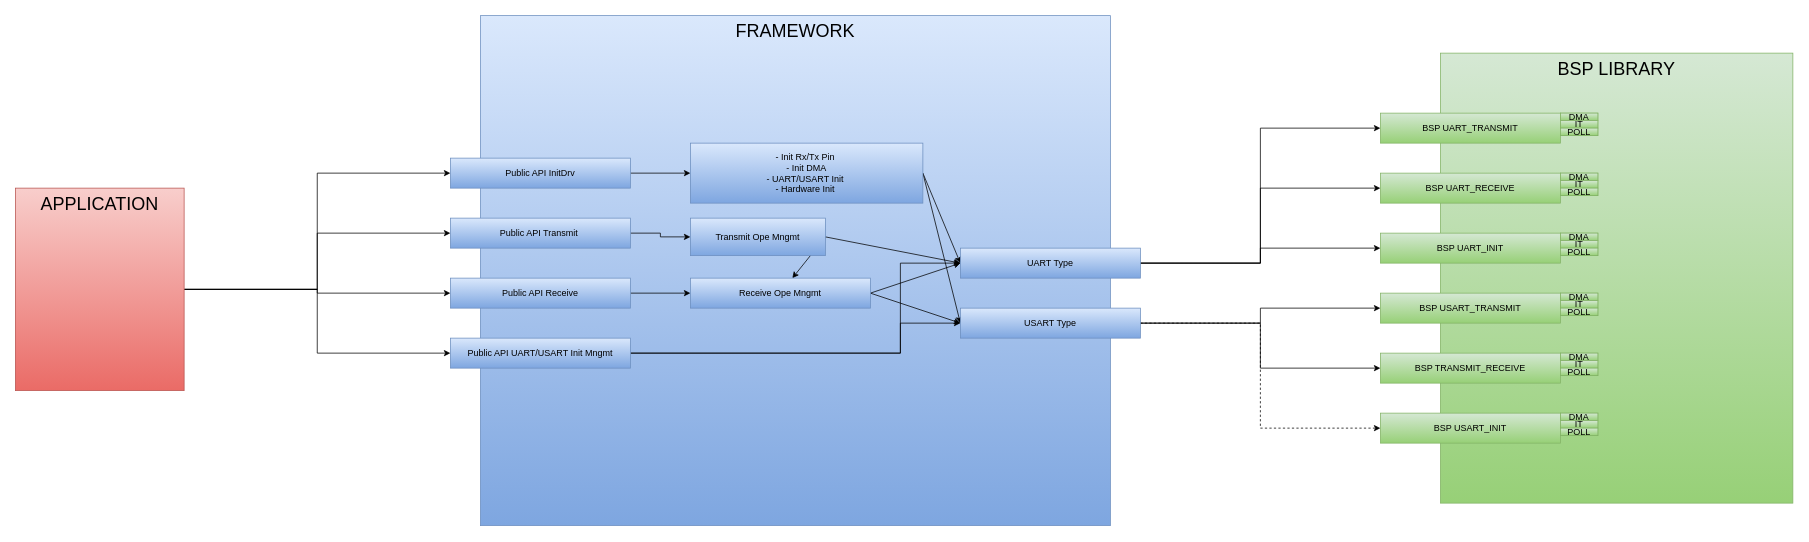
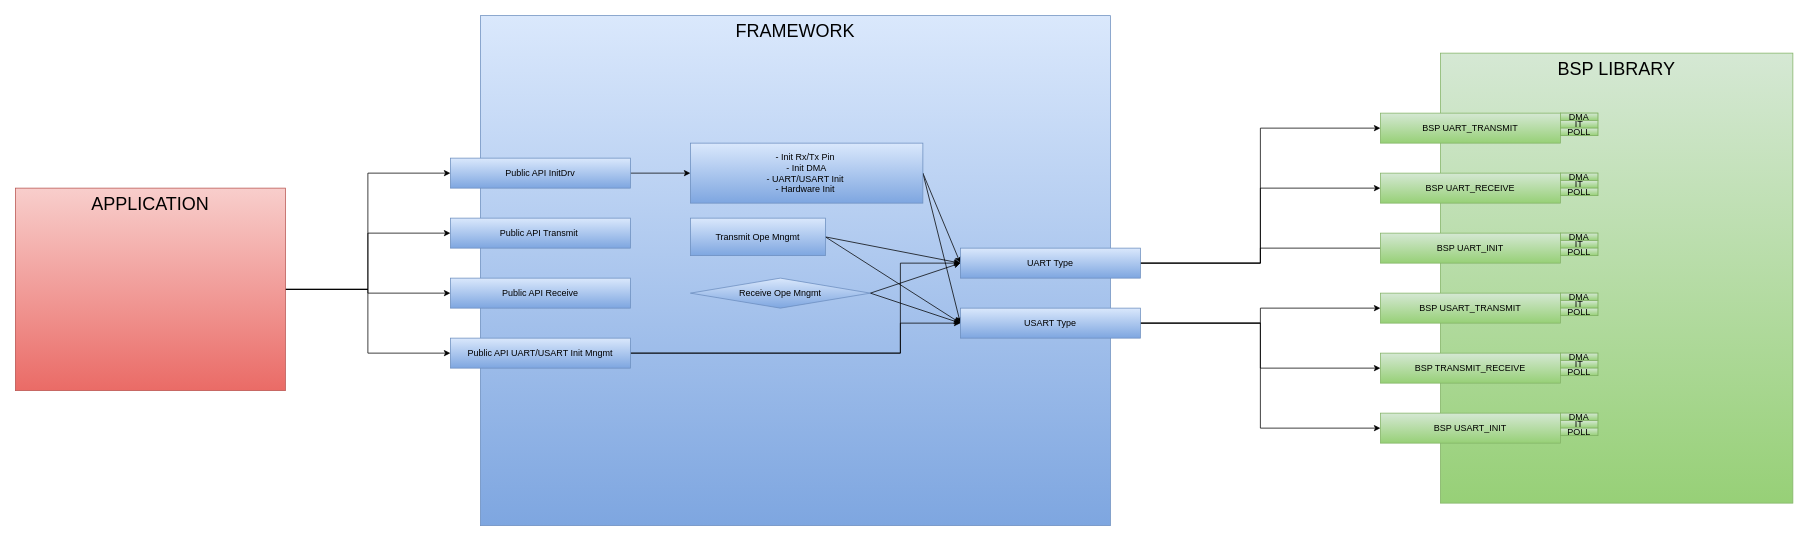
edge "Public API Transmit" -> "Transmit Ope Mngmt": removed
edge "UART Type" -> "BSP UART_INIT": arrowhead classic -> none
edge "Transmit Ope Mngmt" -> "Receive Ope Mngmt": now "Transmit Ope Mngmt" -> "USART Type"
node "APPLICATION": size 169x203 -> 270x203
edge "Public API Receive" -> "Receive Ope Mngmt": removed
node "Receive Ope Mngmt": shape rectangle -> diamond
edge "USART Type" -> "BSP USART_INIT": style dashed -> solid
